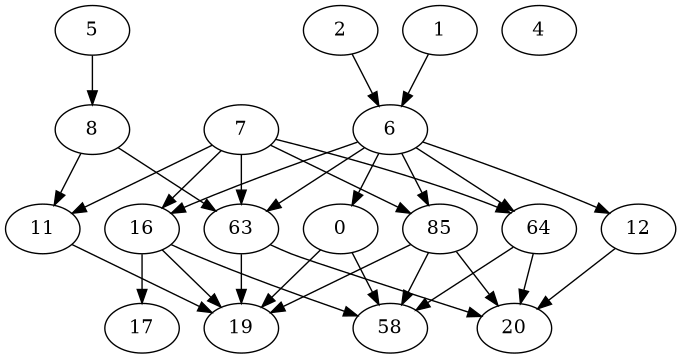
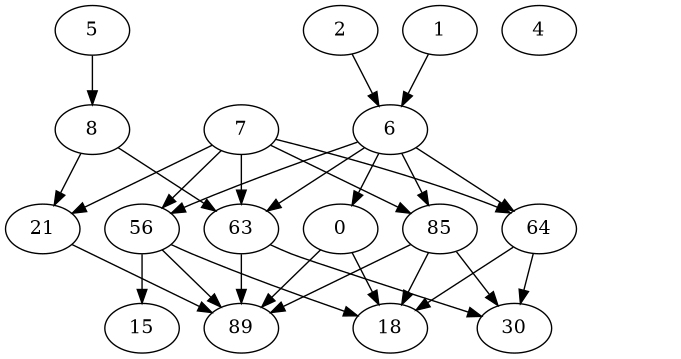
node "11": label "11" -> "21"
node "16": label "16" -> "56"
node "12": removed
node "17": label "17" -> "15"
node "19": label "19" -> "89"
node "58": label "58" -> "18"
node "20": label "20" -> "30"
